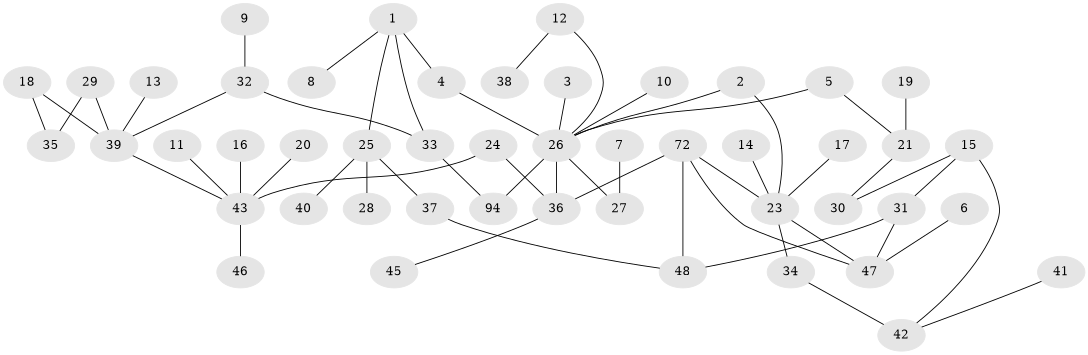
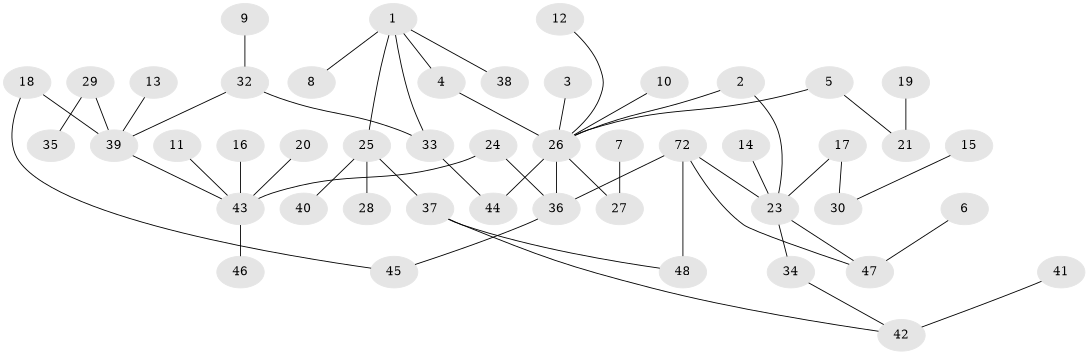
edge "12" -- "38": now "1" -- "38"
edge "18" -- "35": now "18" -- "45"
edge "21" -- "30": now "17" -- "30"
node "94": label "94" -> "44"
node "31": removed
edge "15" -- "42": now "37" -- "42"
